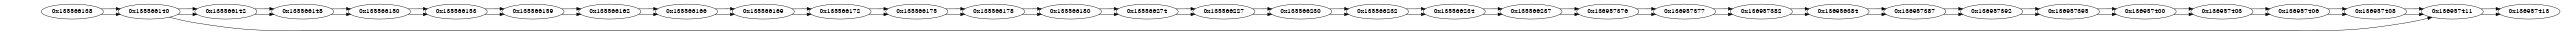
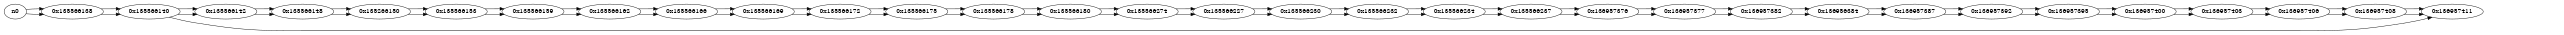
node "n0": added
node "0x135566150": label "0x135566150" -> "0x135266150"
node "0x136957413": removed
